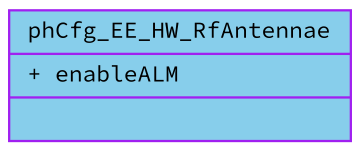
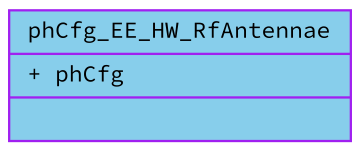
node "phCfg_EE_HW_RfAntennae": text "+ enableALM" -> "+ phCfg"
